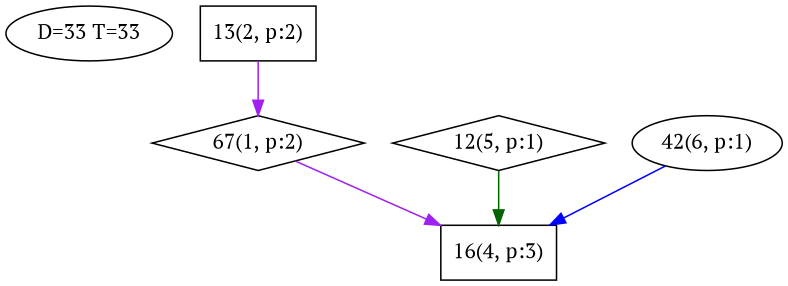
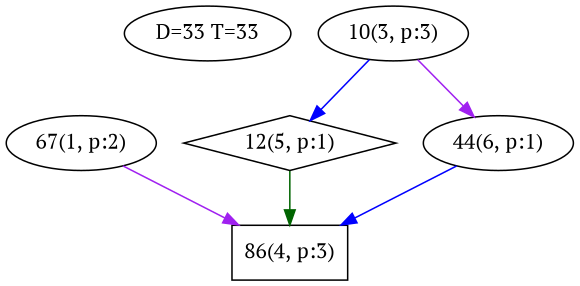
node "13(2, p:2)": removed
node "10(3, p:3)": added
node "67(1, p:2)": shape diamond -> ellipse
node "42(6, p:1)": label "42(6, p:1)" -> "44(6, p:1)"
node "16(4, p:3)": label "16(4, p:3)" -> "86(4, p:3)"
